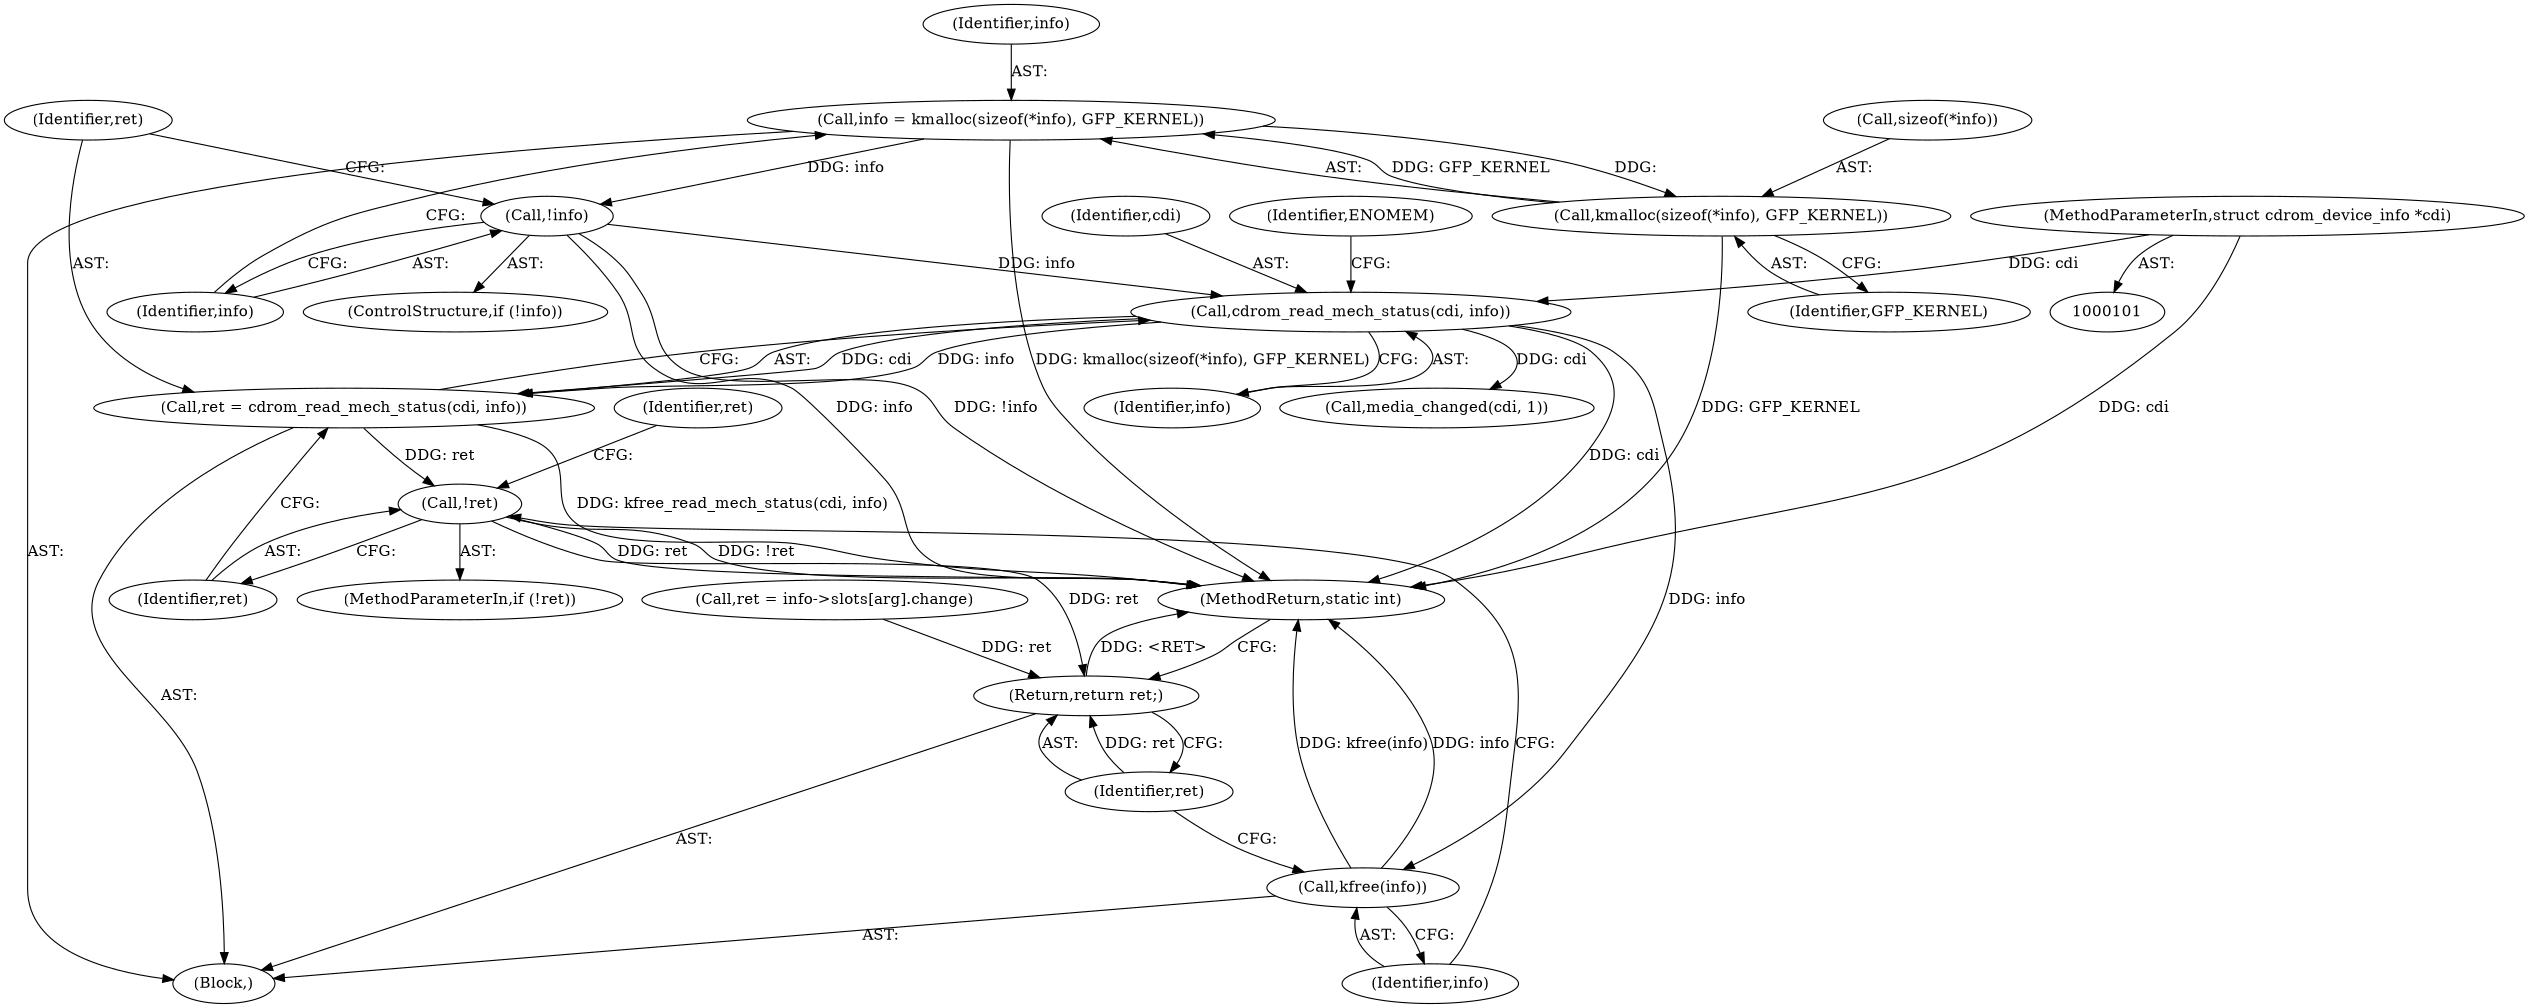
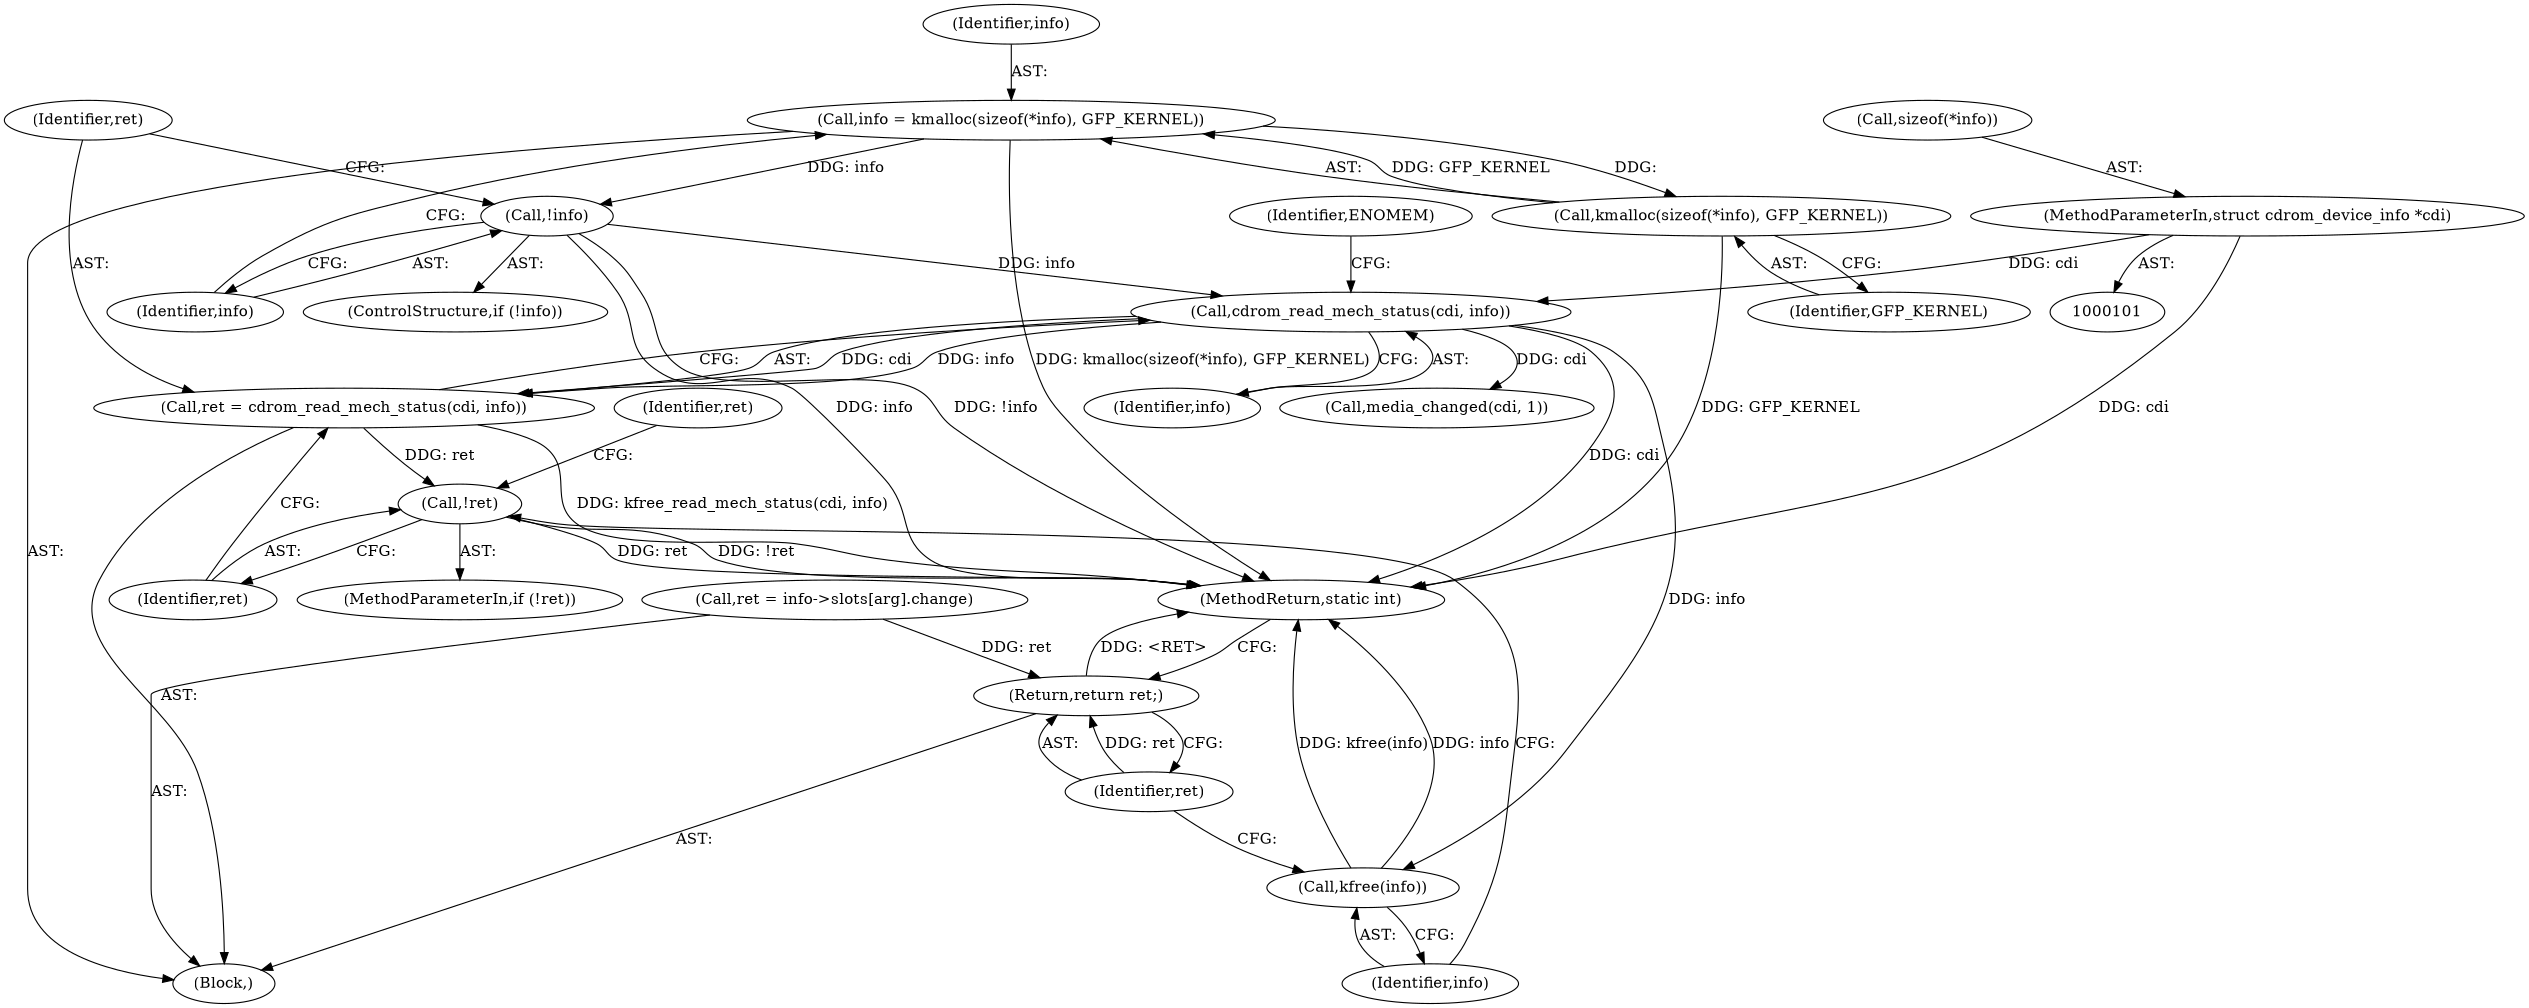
edge "(Call,sizeof(*info))" -> "(Call,kmalloc(sizeof(*info), GFP_KERNEL))": now "(Call,sizeof(*info))" -> "(MethodParameterIn,struct cdrom_device_info *cdi)"
node "(Identifier,cdi)": removed
edge "(Call,!ret)" -> "(Return,return ret;)": removed, label "DDG: ret"
edge "(Call,kfree(info))" -> "(Block,)": now "(Call,ret = info->slots[arg].change)" -> "(Block,)"
